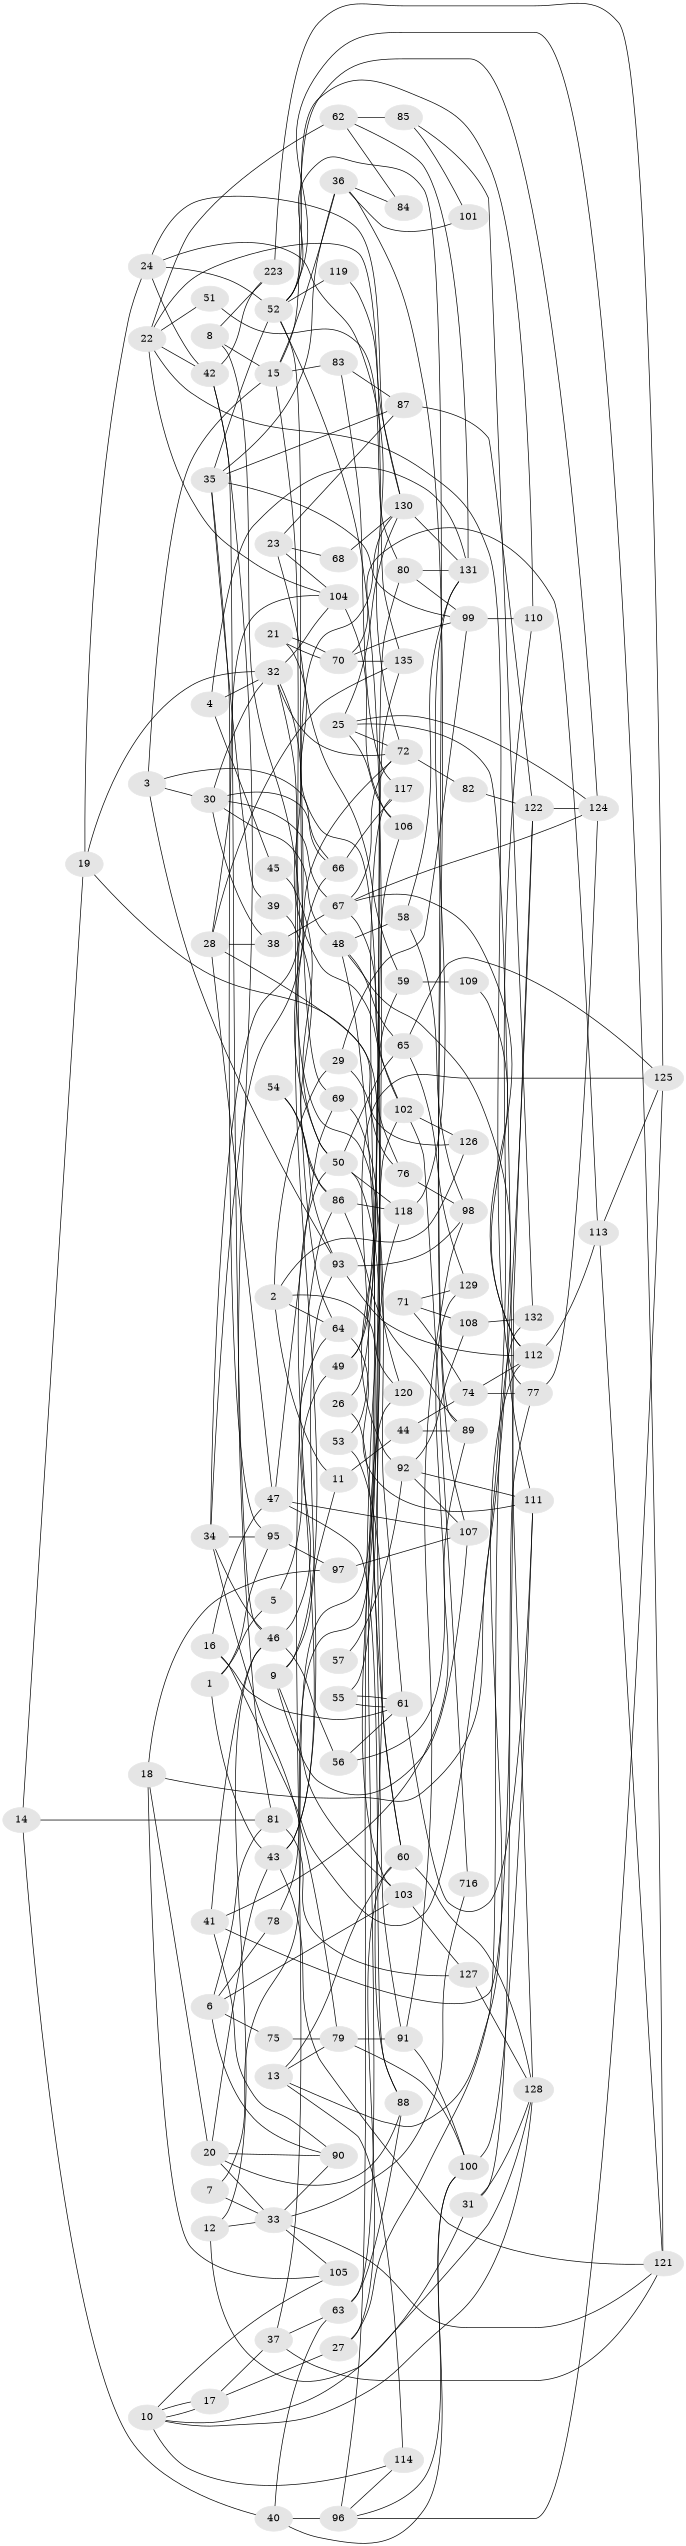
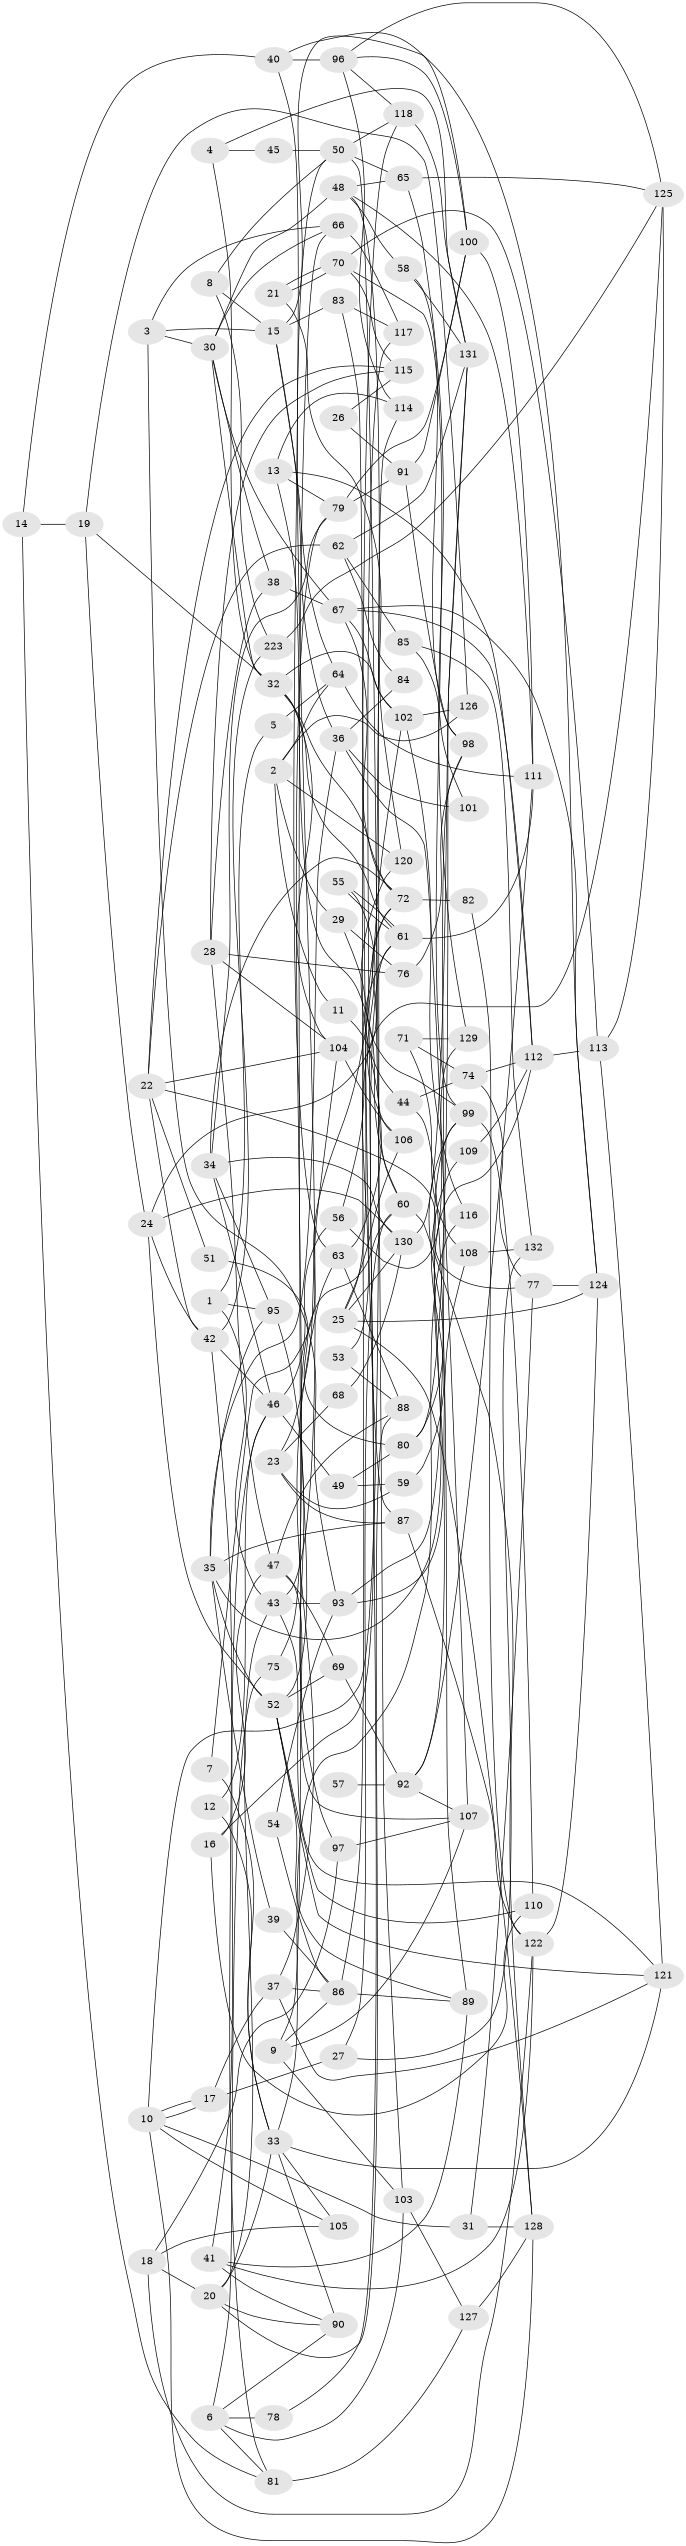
node "119": removed
node "135": label "135" -> "115"
edge "11" -- "9": now "86" -- "9"
node "716": label "716" -> "116"
edge "128" -- "12": removed
